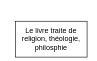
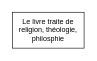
node "Le livre traite de religion, théologie, philosphie": moved (51, 39) -> (48, 30)
